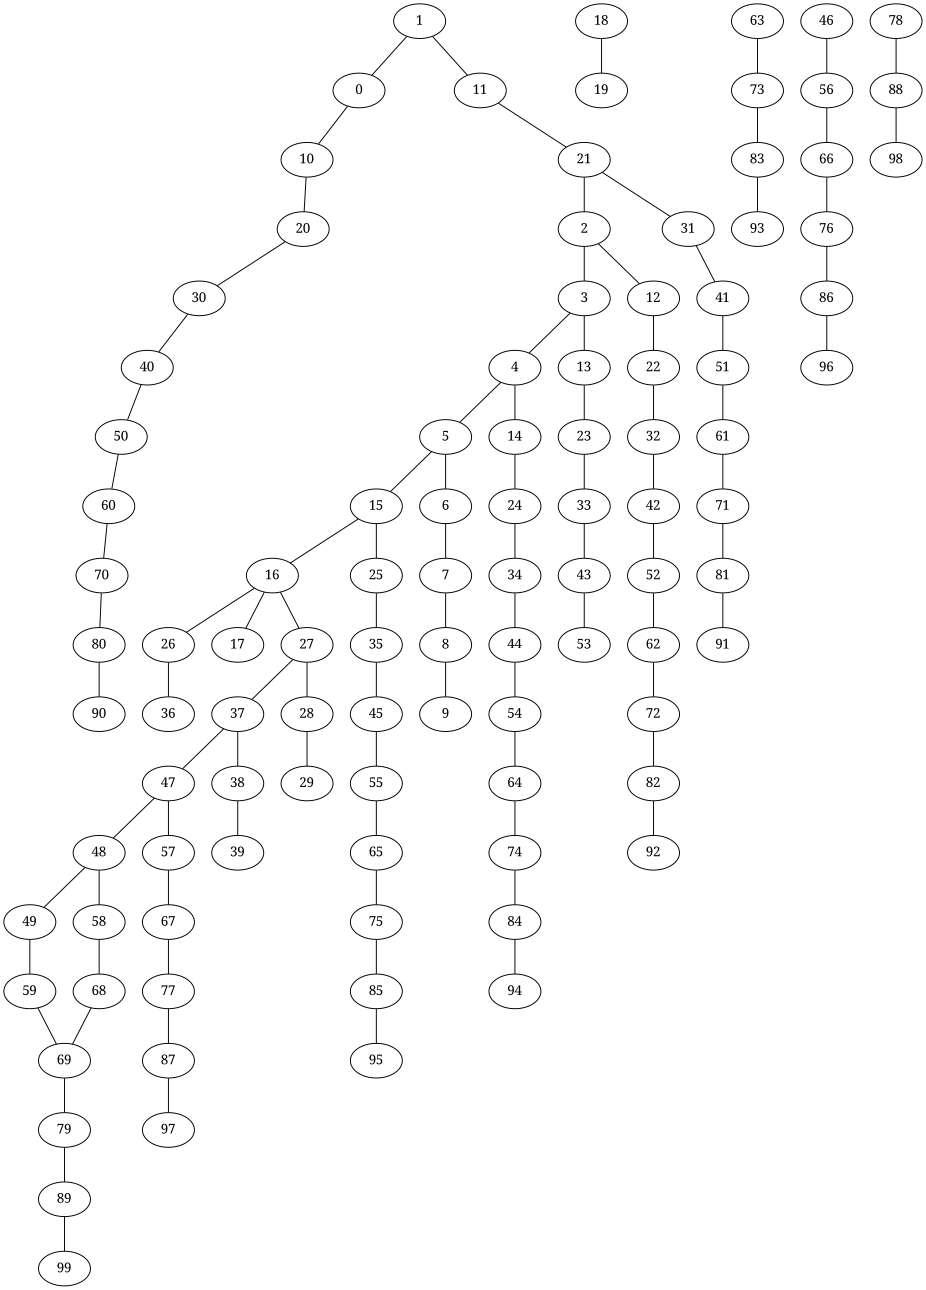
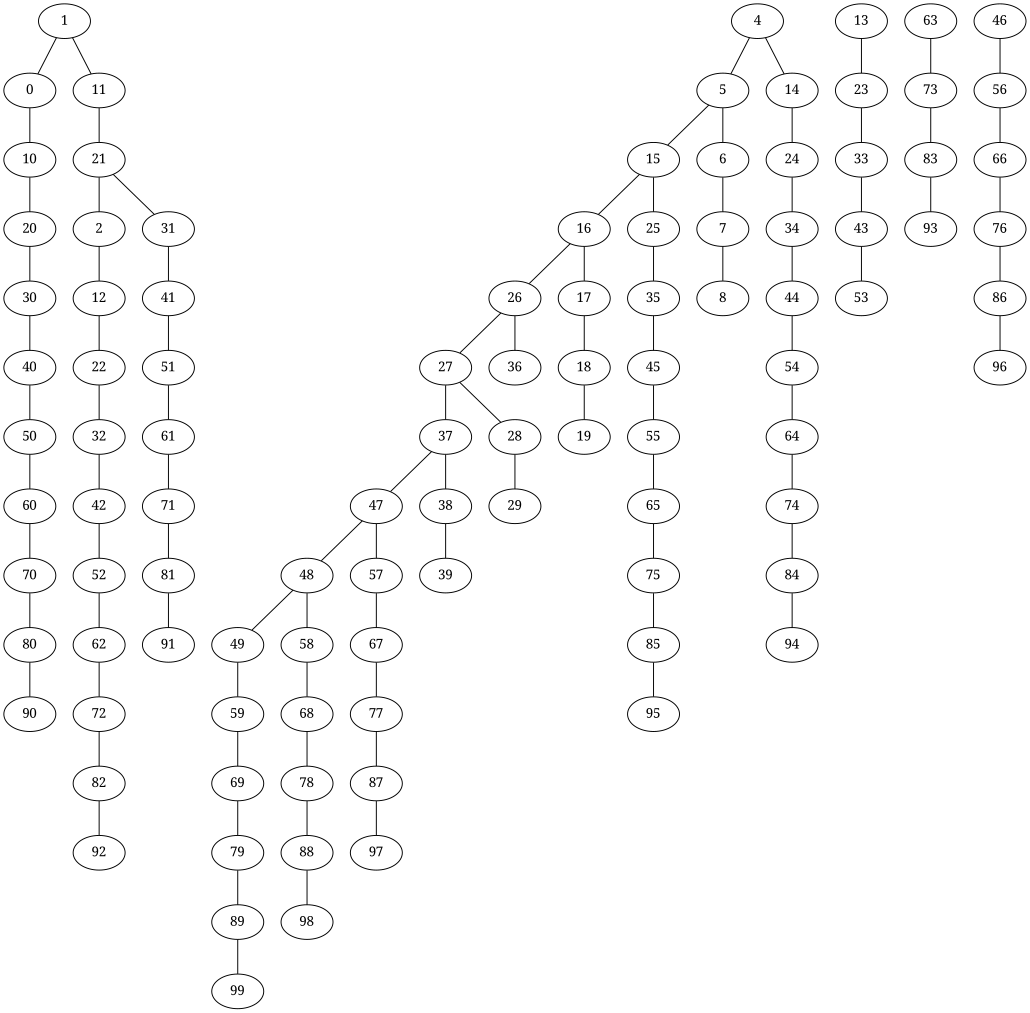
node "3": removed
edge "17" -- "18": added
edge "16" -- "27": now "26" -- "27"
node "9": removed
edge "68" -- "69": now "68" -- "78"
